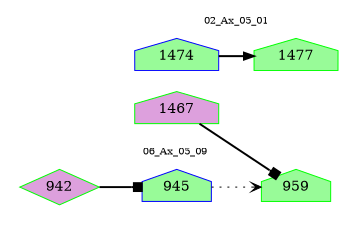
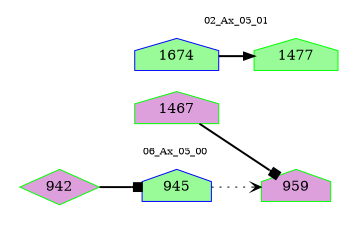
node "1474": label "1474" -> "1674"
cluster "06_Ax_05_09": label "06_Ax_05_09" -> "06_Ax_05_00"
node "959": fillcolor palegreen -> plum
